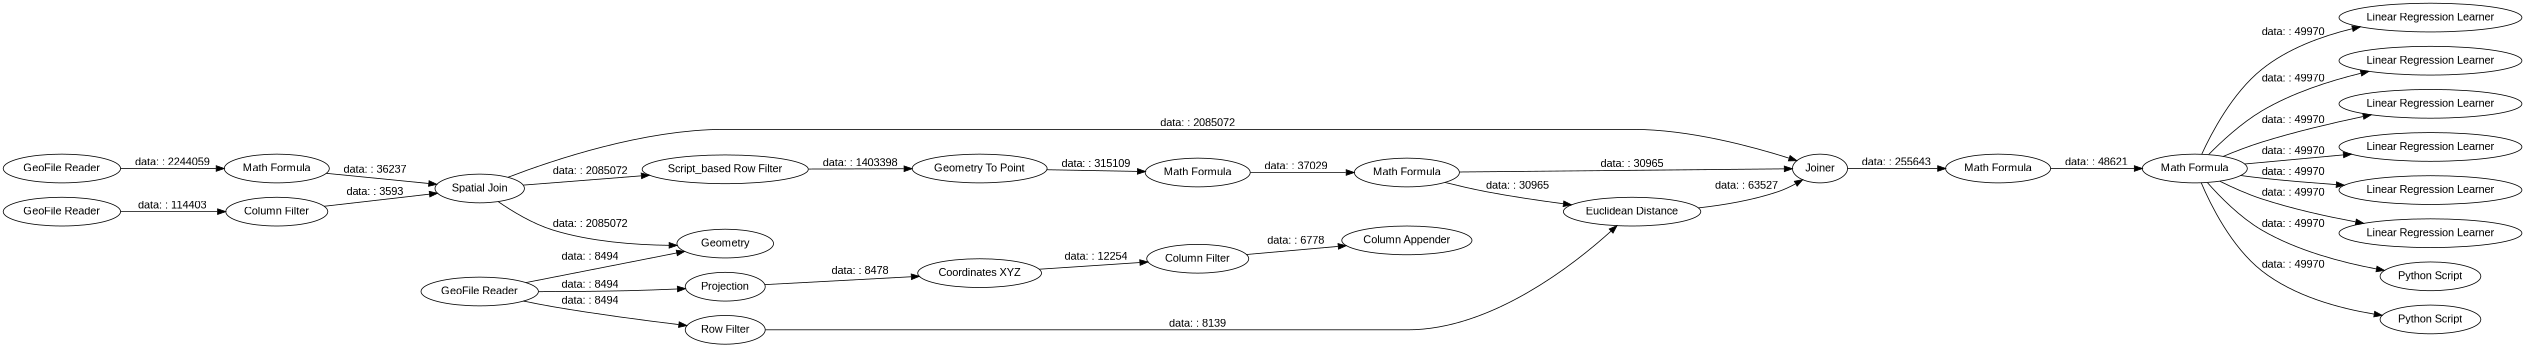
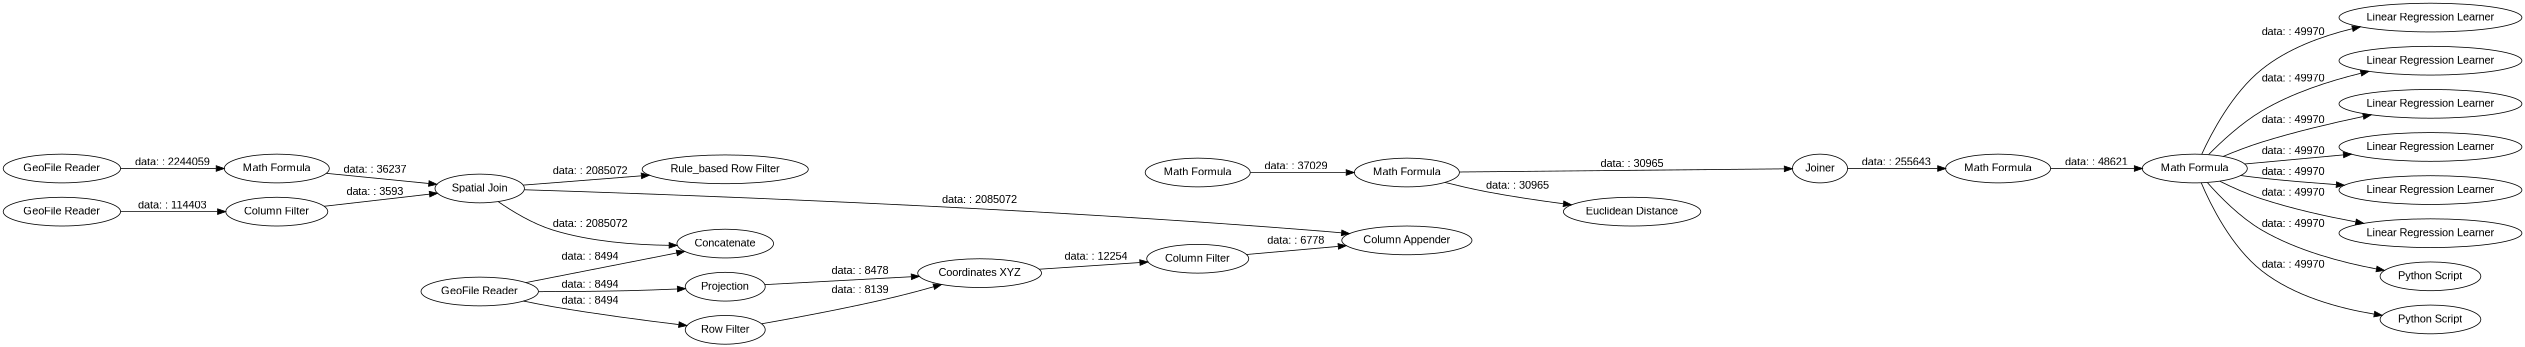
edge "Spatial Join" -> "Joiner": now "Spatial Join" -> "Column Appender"
node "Script_based Row Filter": label "Script_based Row Filter" -> "Rule_based Row Filter"
node "Geometry To Point": removed
edge "Euclidean Distance" -> "Joiner": removed, label "data: : 63527"
node "Geometry": label "Geometry" -> "Concatenate"
edge "Row Filter" -> "Euclidean Distance": now "Row Filter" -> "Coordinates XYZ"
